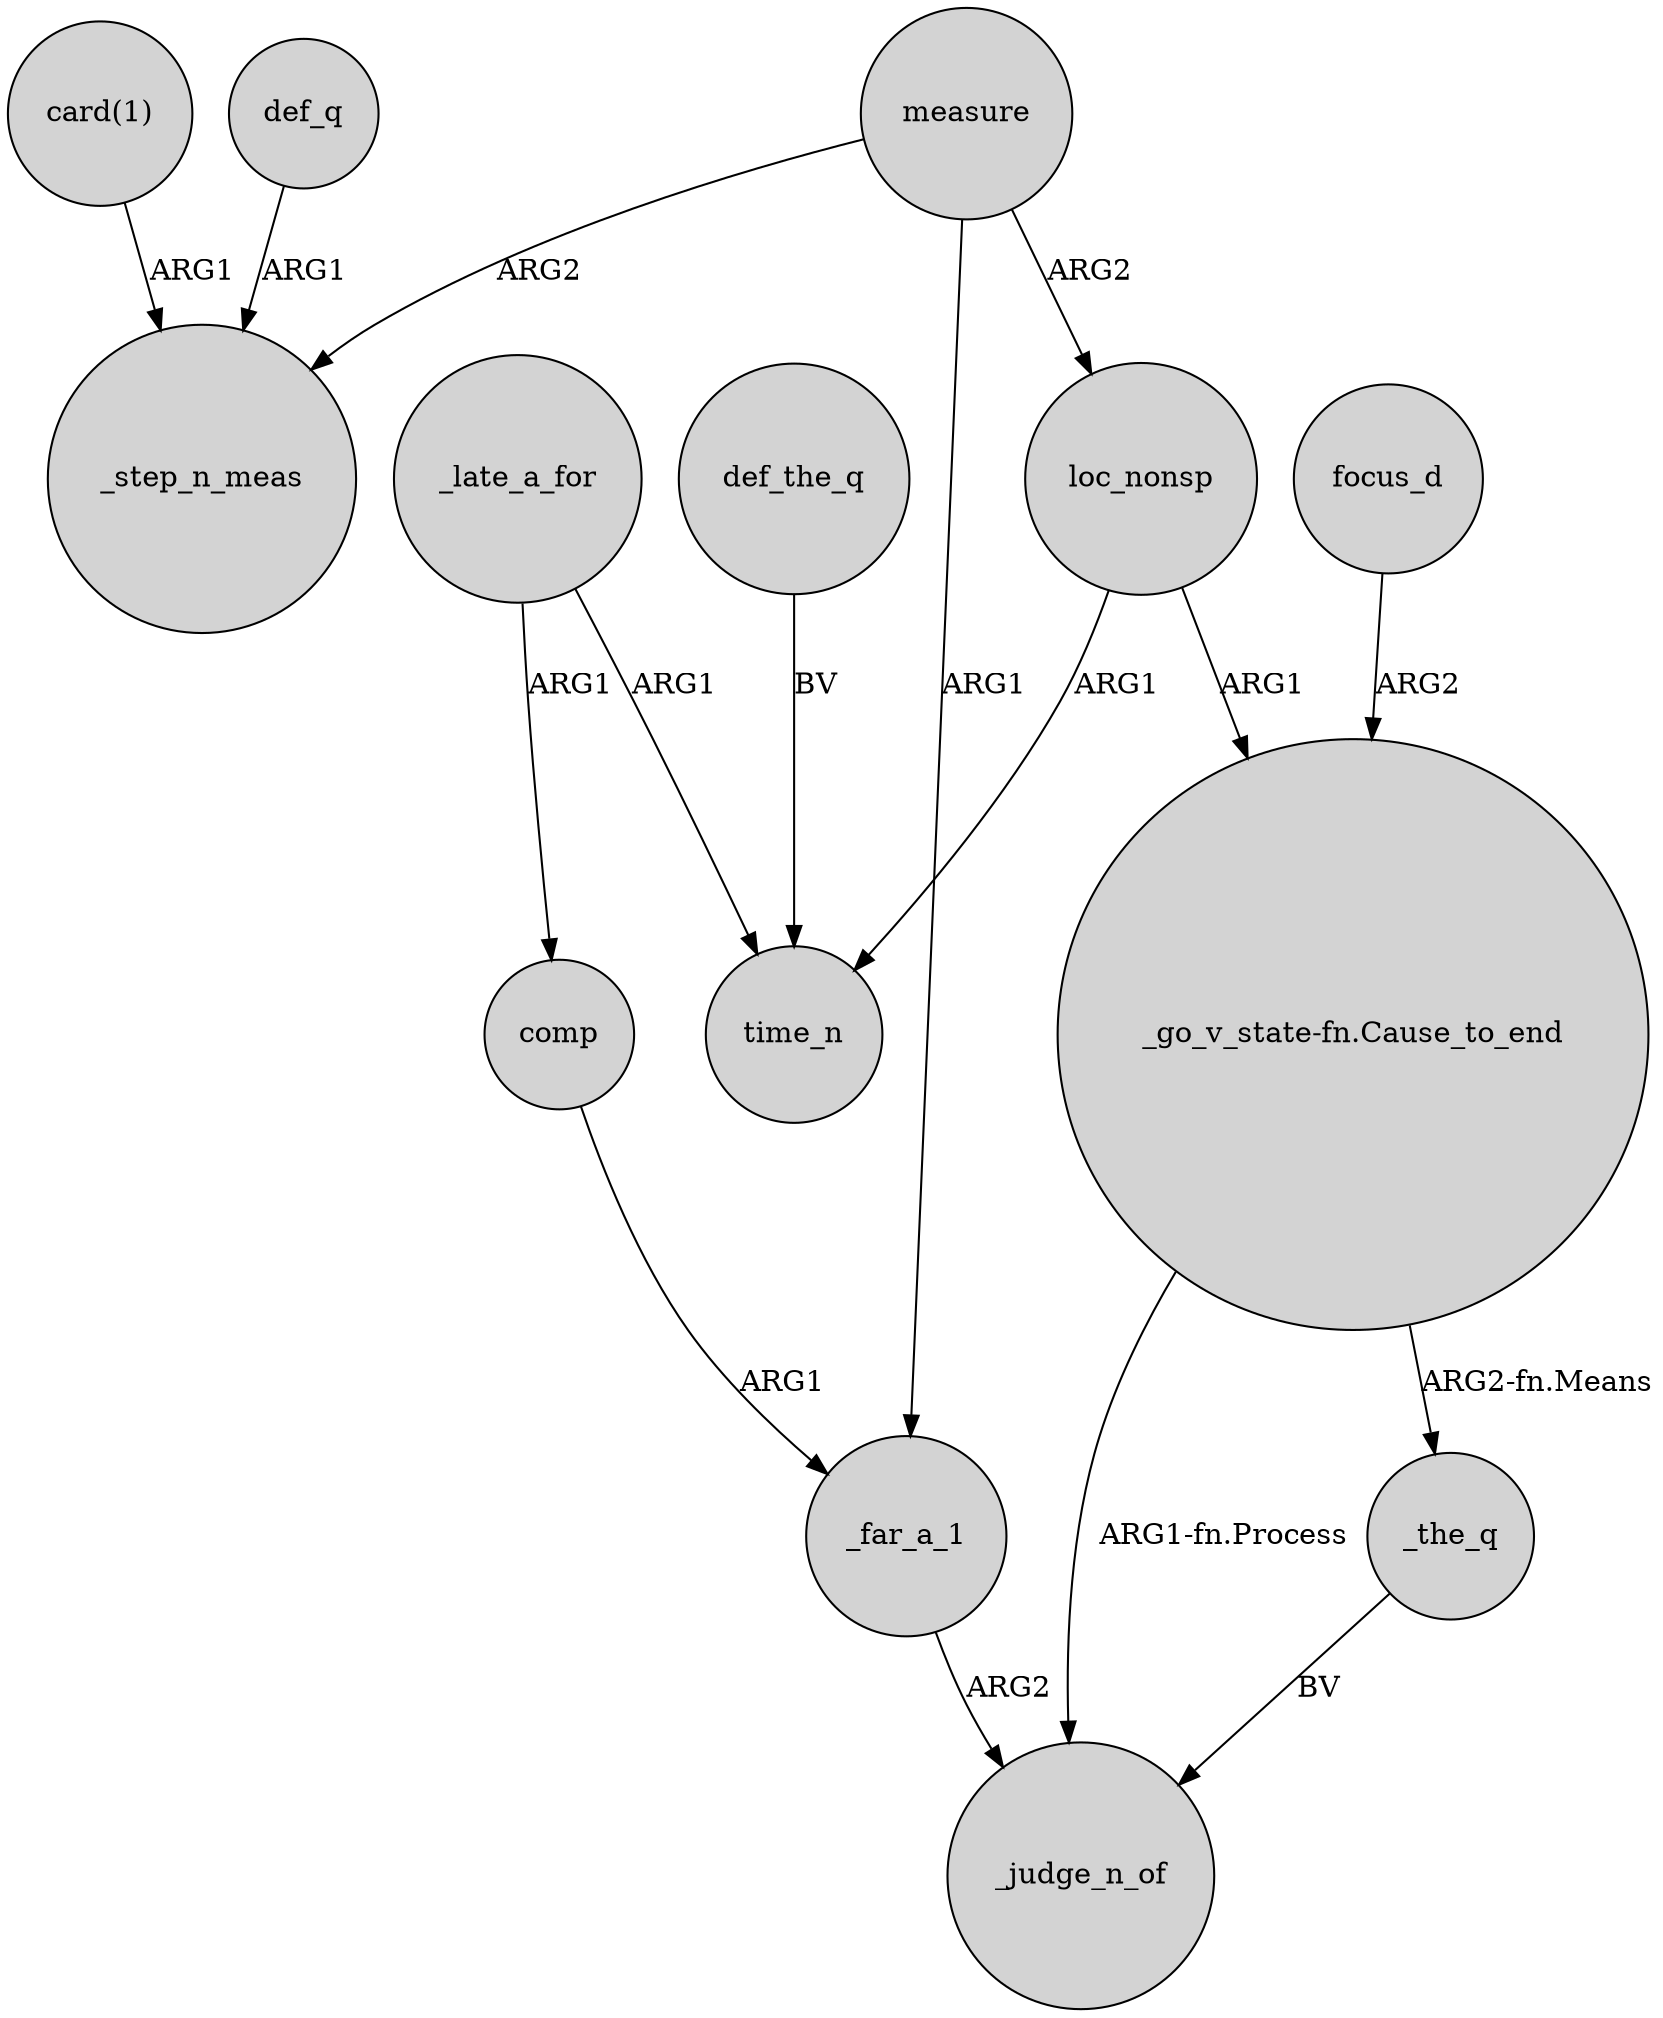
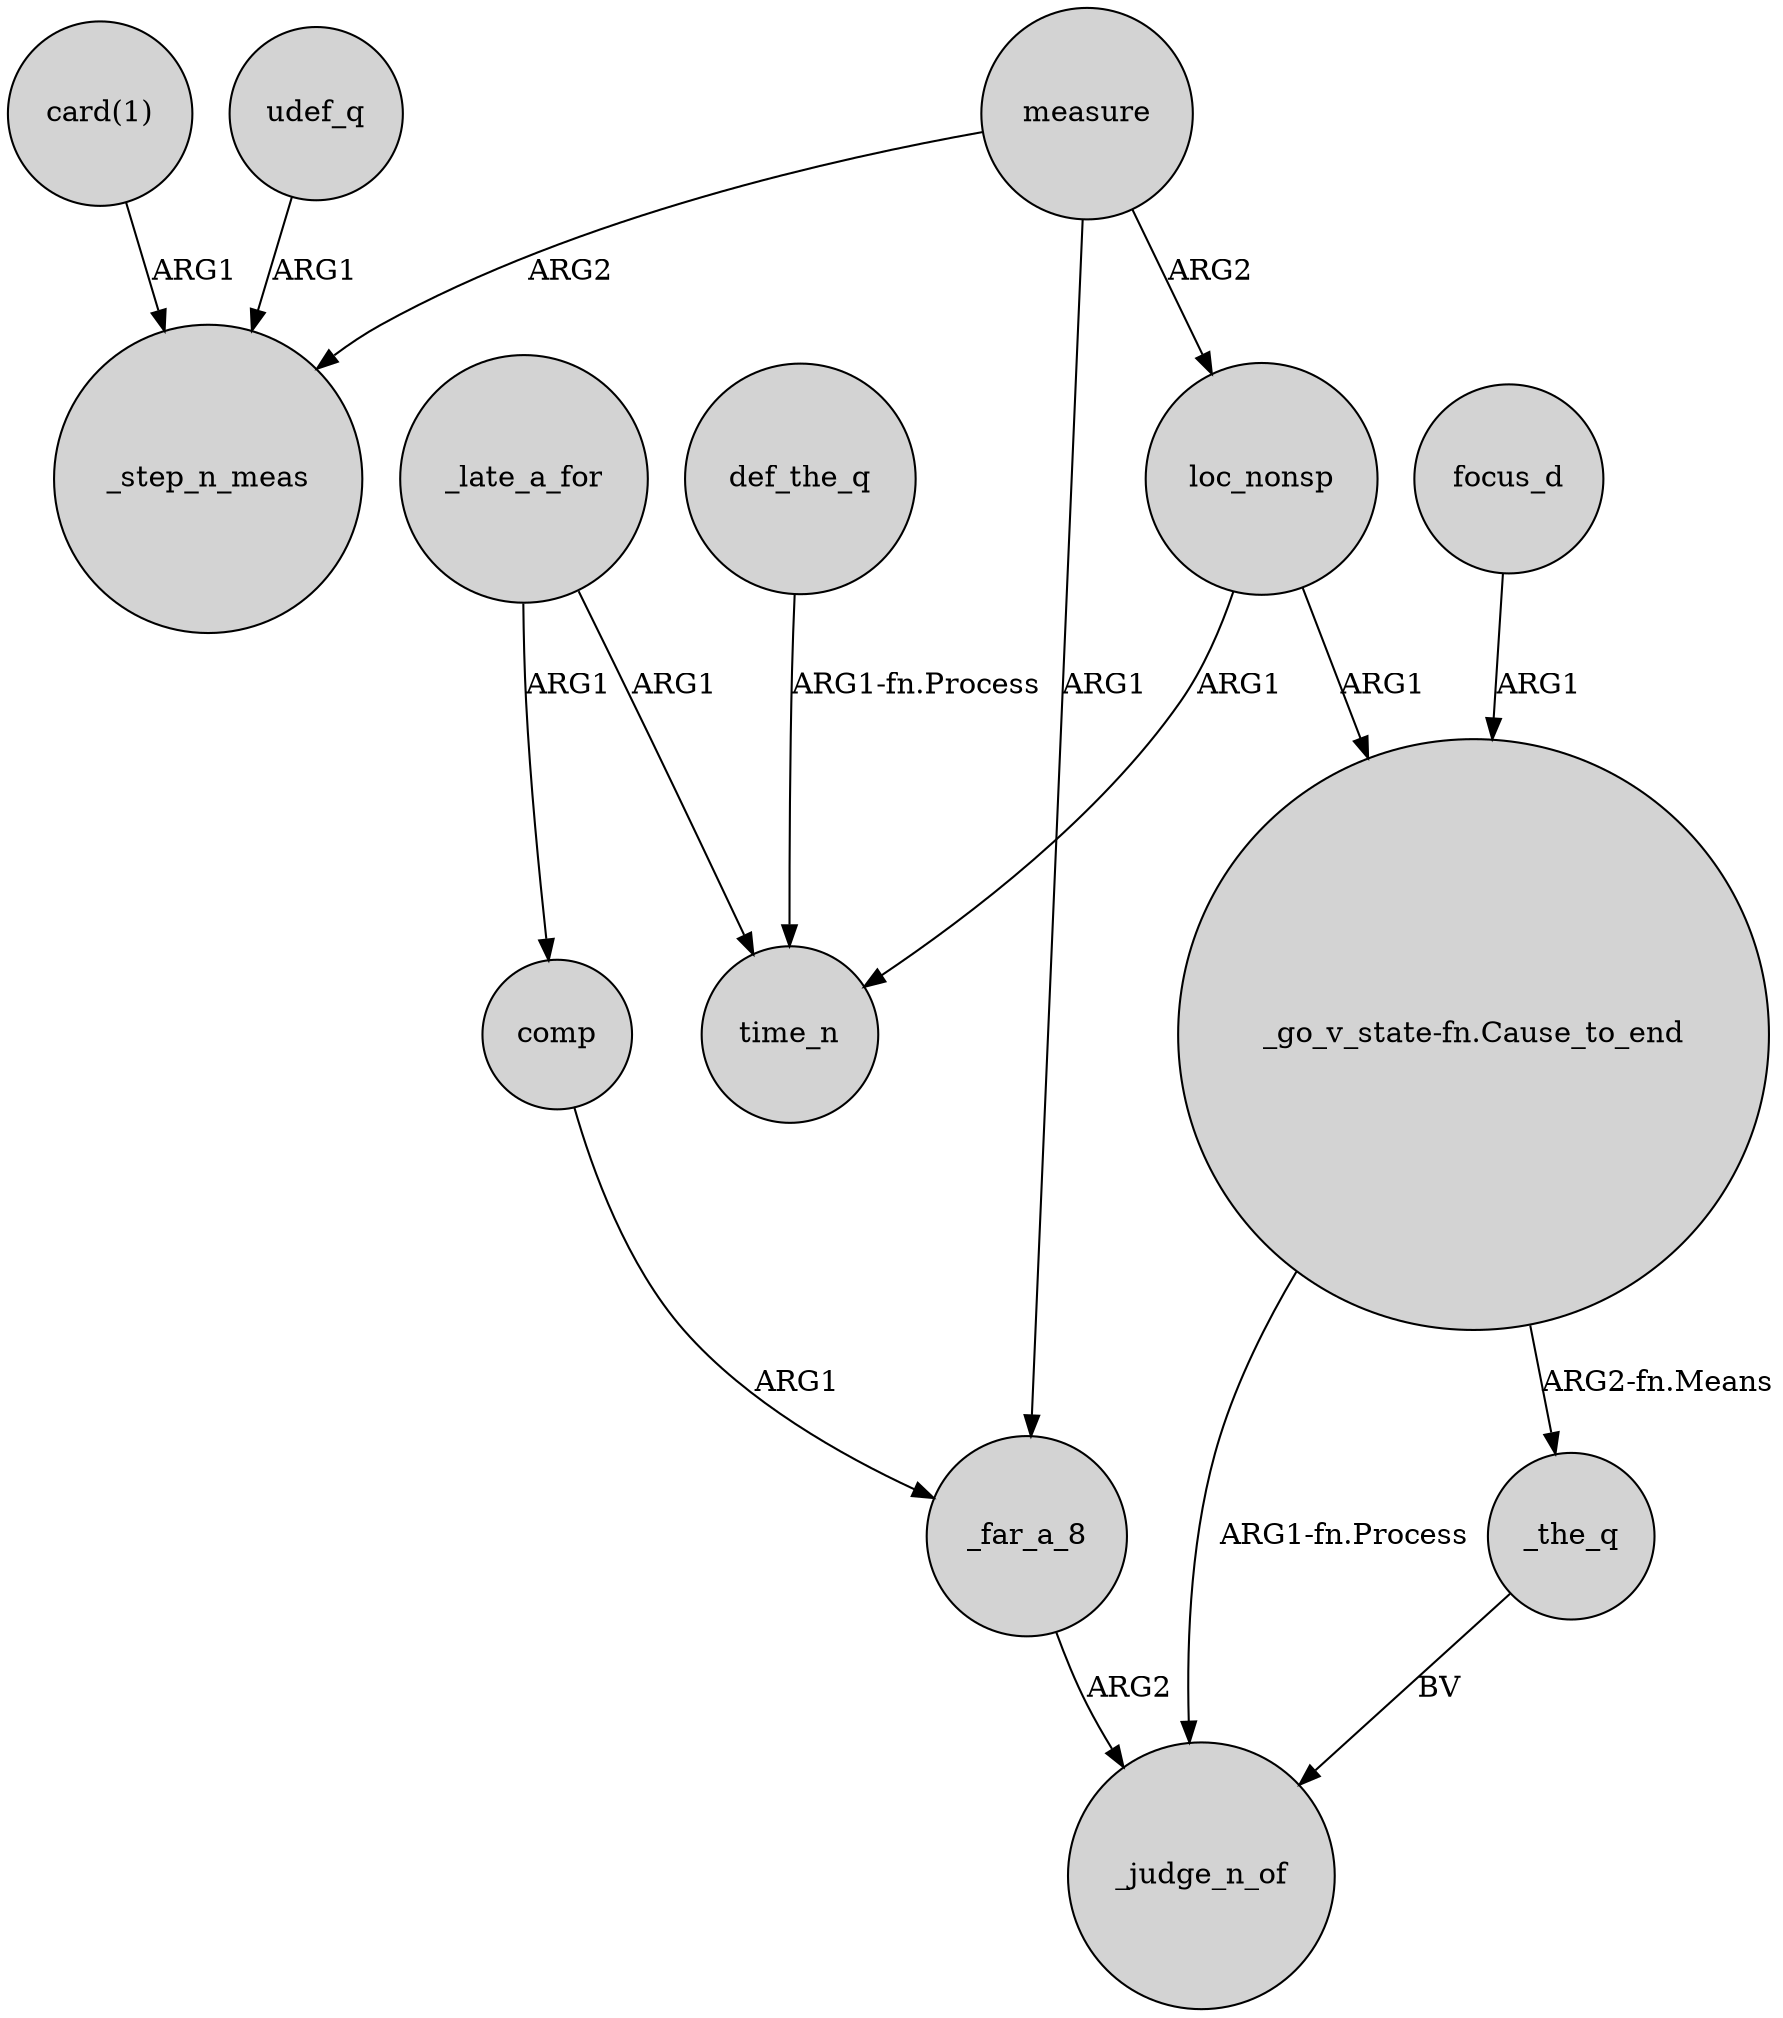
node "def_q": label "def_q" -> "udef_q"
edge "def_the_q" -> "time_n": label "BV" -> "ARG1-fn.Process"
edge "focus_d" -> "_go_v_state-fn.Cause_to_end": label "ARG2" -> "ARG1"
node "_far_a_1": label "_far_a_1" -> "_far_a_8"
